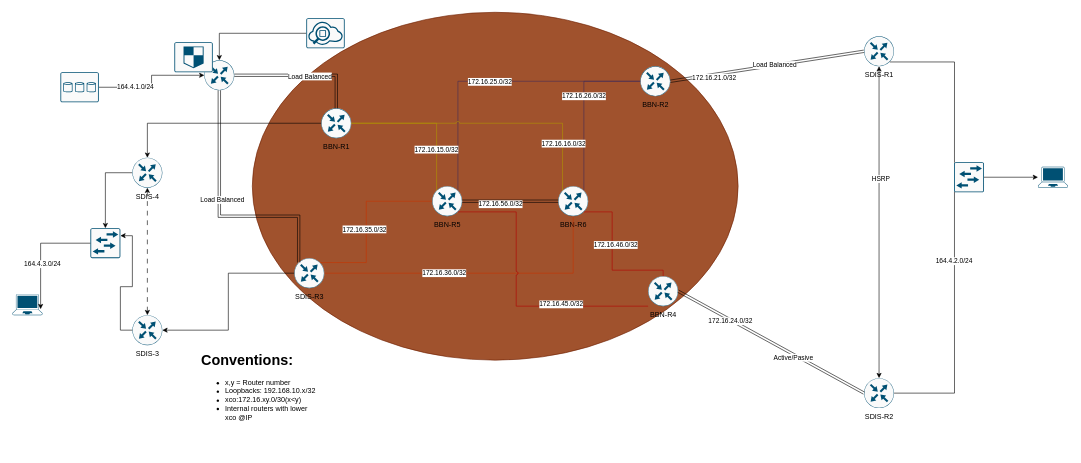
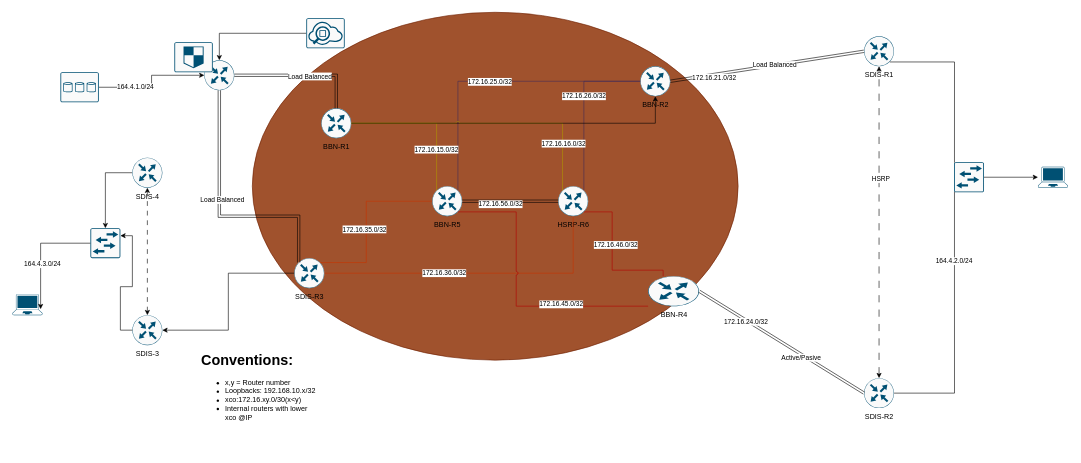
edge "BBN-R1" -> "SDIS-4": now "BBN-R1" -> "BBN-R2"
node "BBN-R6": label "BBN-R6" -> "HSRP-R6"
edge "SDIS-R1" -- "SDIS-R2": style solid -> dashed
node "BBN-R4": size 30x30 -> 51x30
